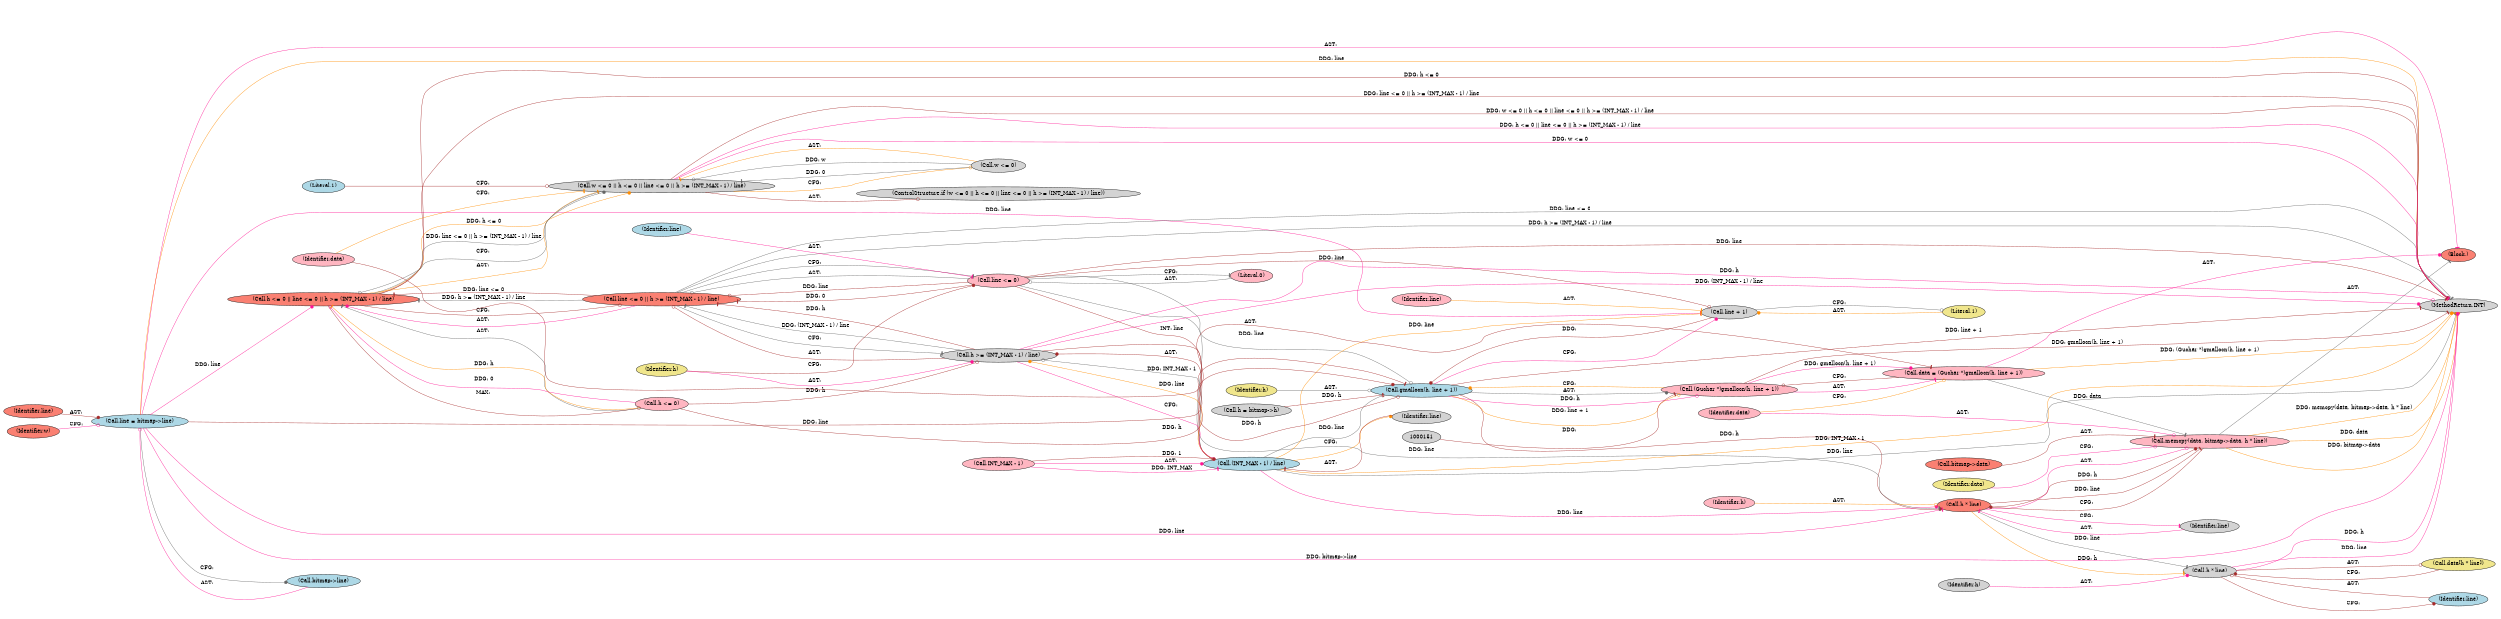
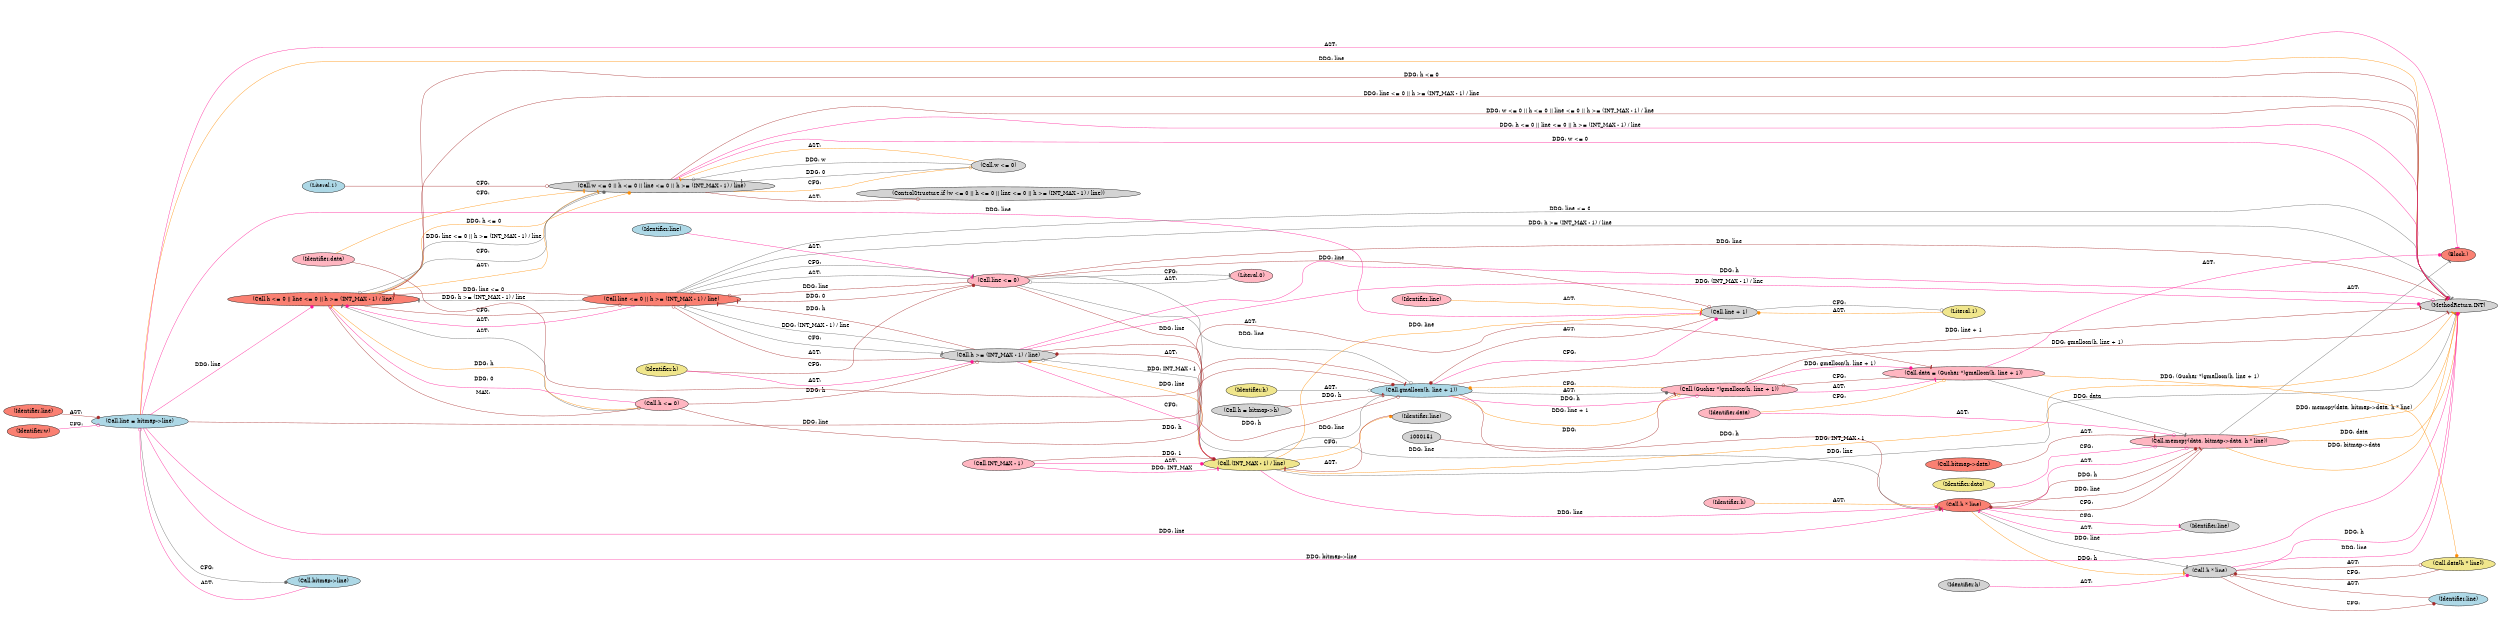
edge "(Call,line <= 0)" -> "(Call,(INT_MAX - 1) / line)": label "INT: line" -> "DDG: line"
edge "(Call,line + 1)" -> "(Call,gmallocn(h, line + 1))": label "DDG: " -> "AST: "
edge "(Call,(INT_MAX - 1) / line)" -> "(Call,line + 1)": arrowhead tee -> odot
edge "(Call,data = (Guchar *)gmallocn(h, line + 1))" -> "(MethodReturn,INT)": now "(Call,data = (Guchar *)gmallocn(h, line + 1))" -> "(Call,data[h * line])"
node "(Call,(INT_MAX - 1) / line)": fillcolor lightblue -> khaki
